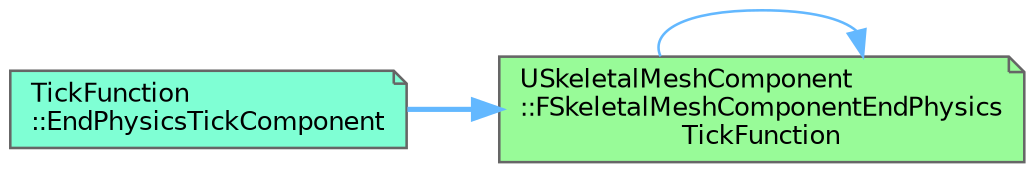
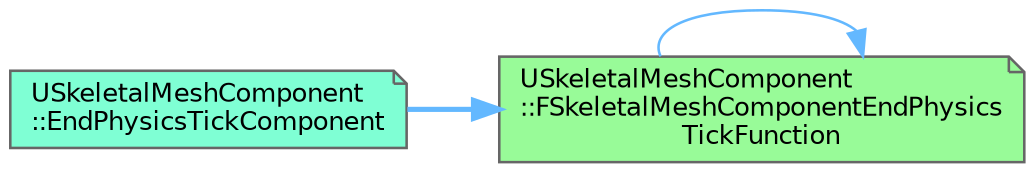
node "TickFunction ::EndPhysicsTickComponent": label "TickFunction ::EndPhysicsTickComponent" -> "USkeletalMeshComponent ::EndPhysicsTickComponent"
